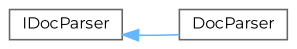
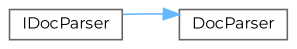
edge "DocParser" -> "IDocParser": reversed
